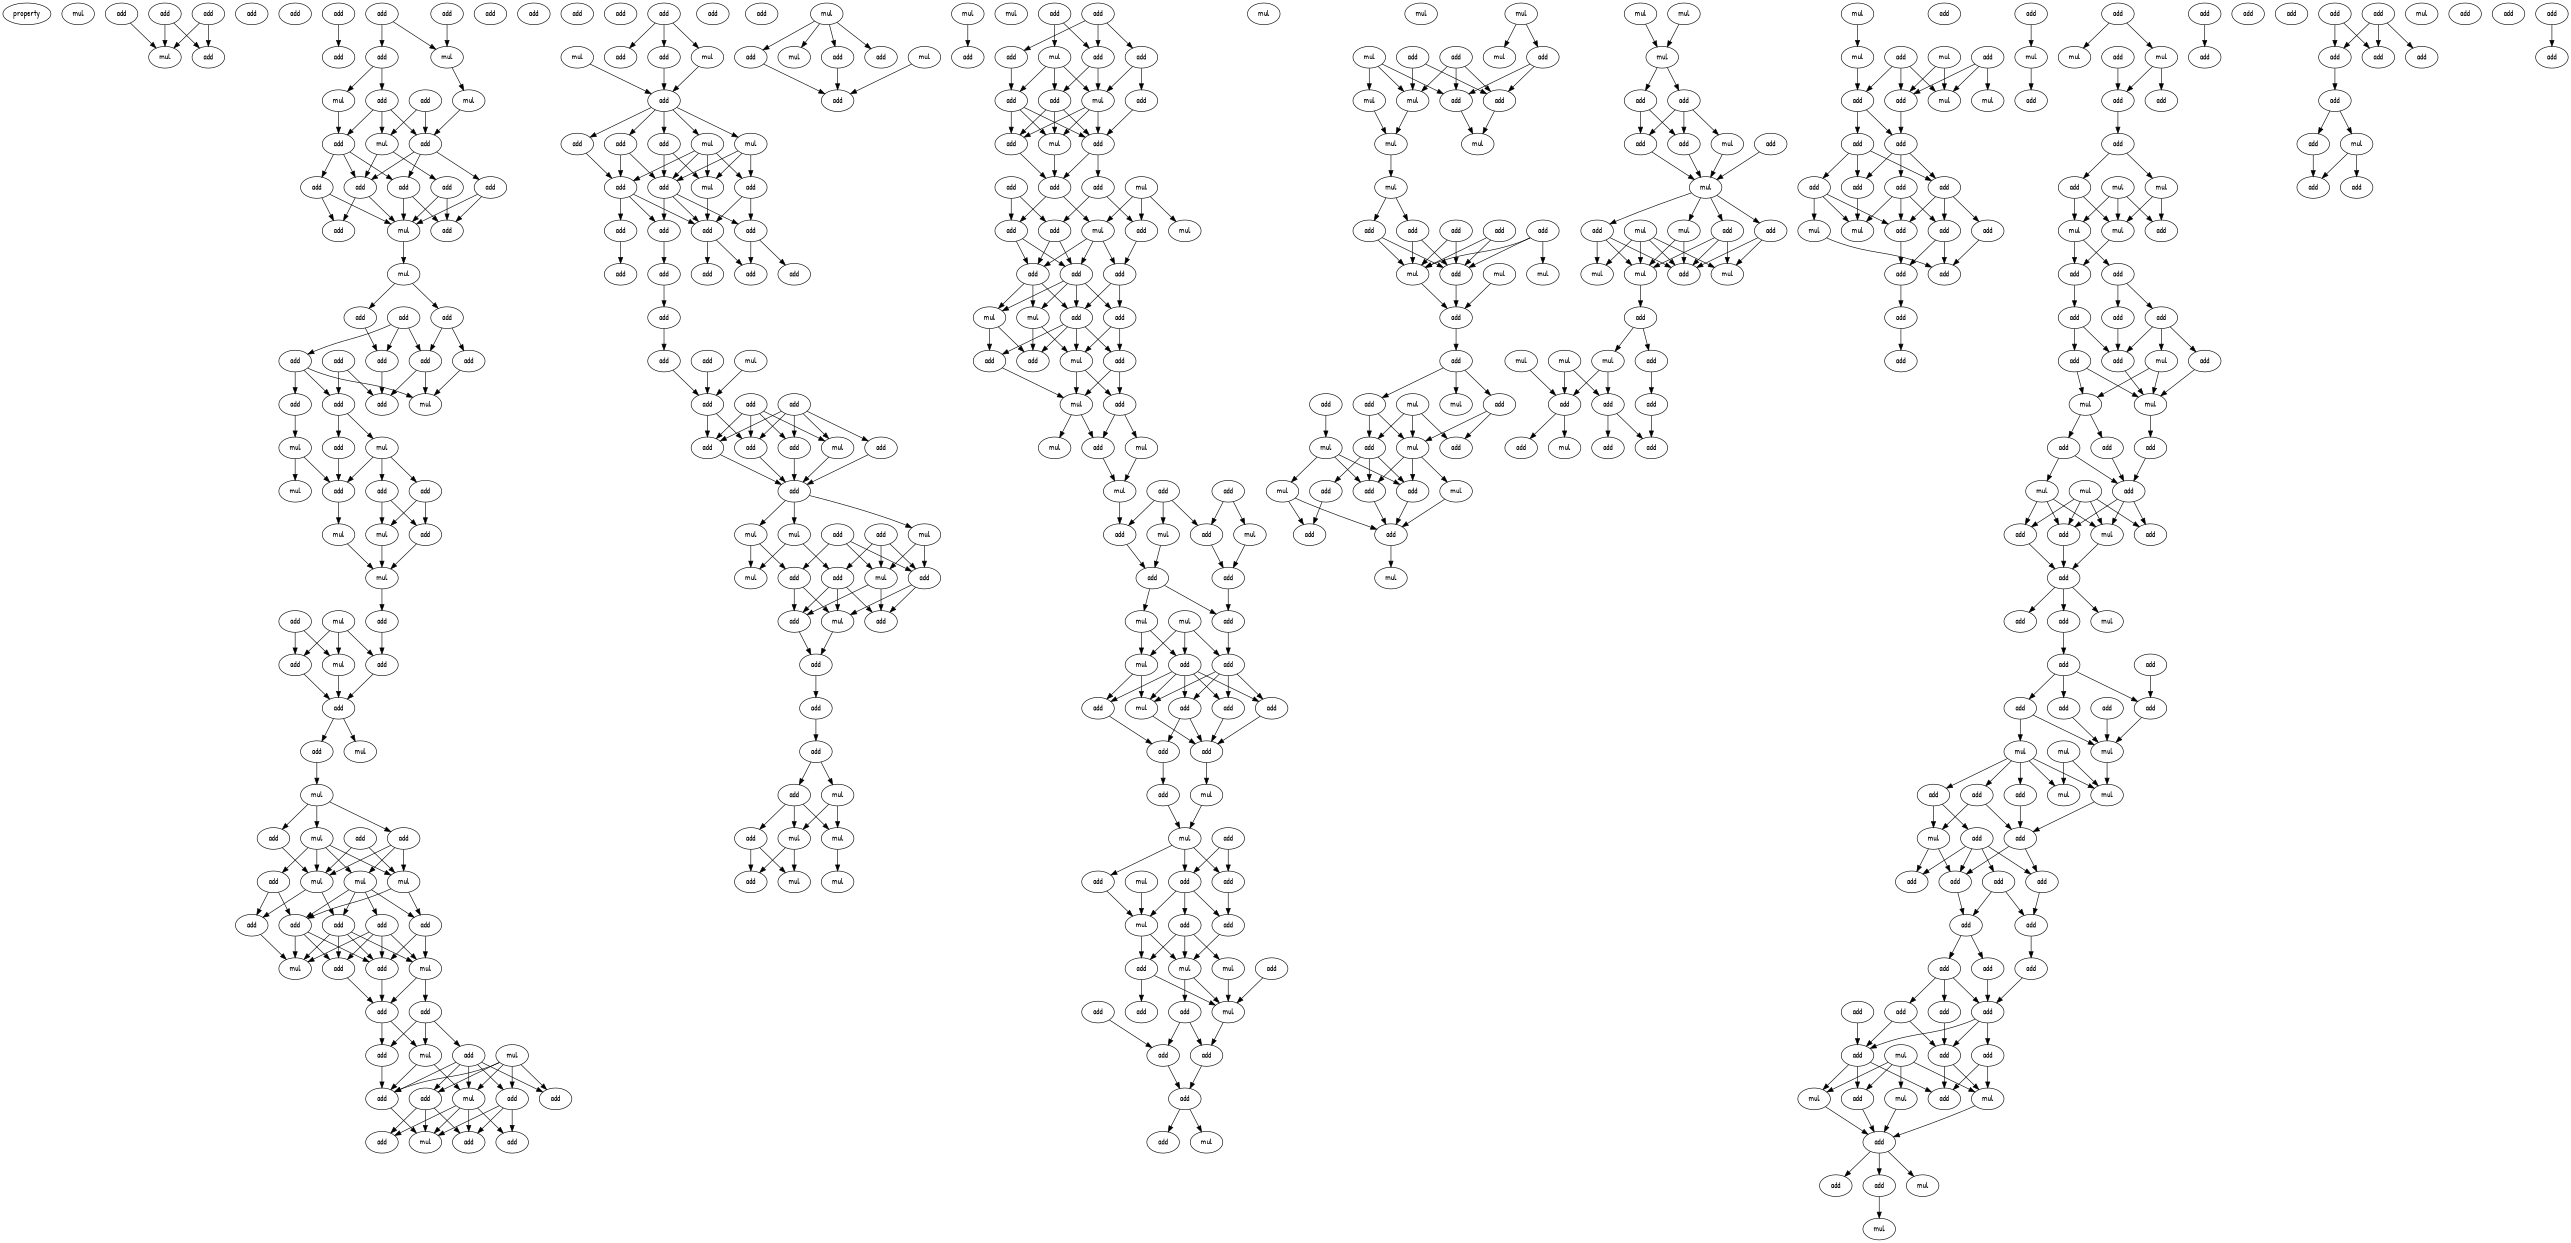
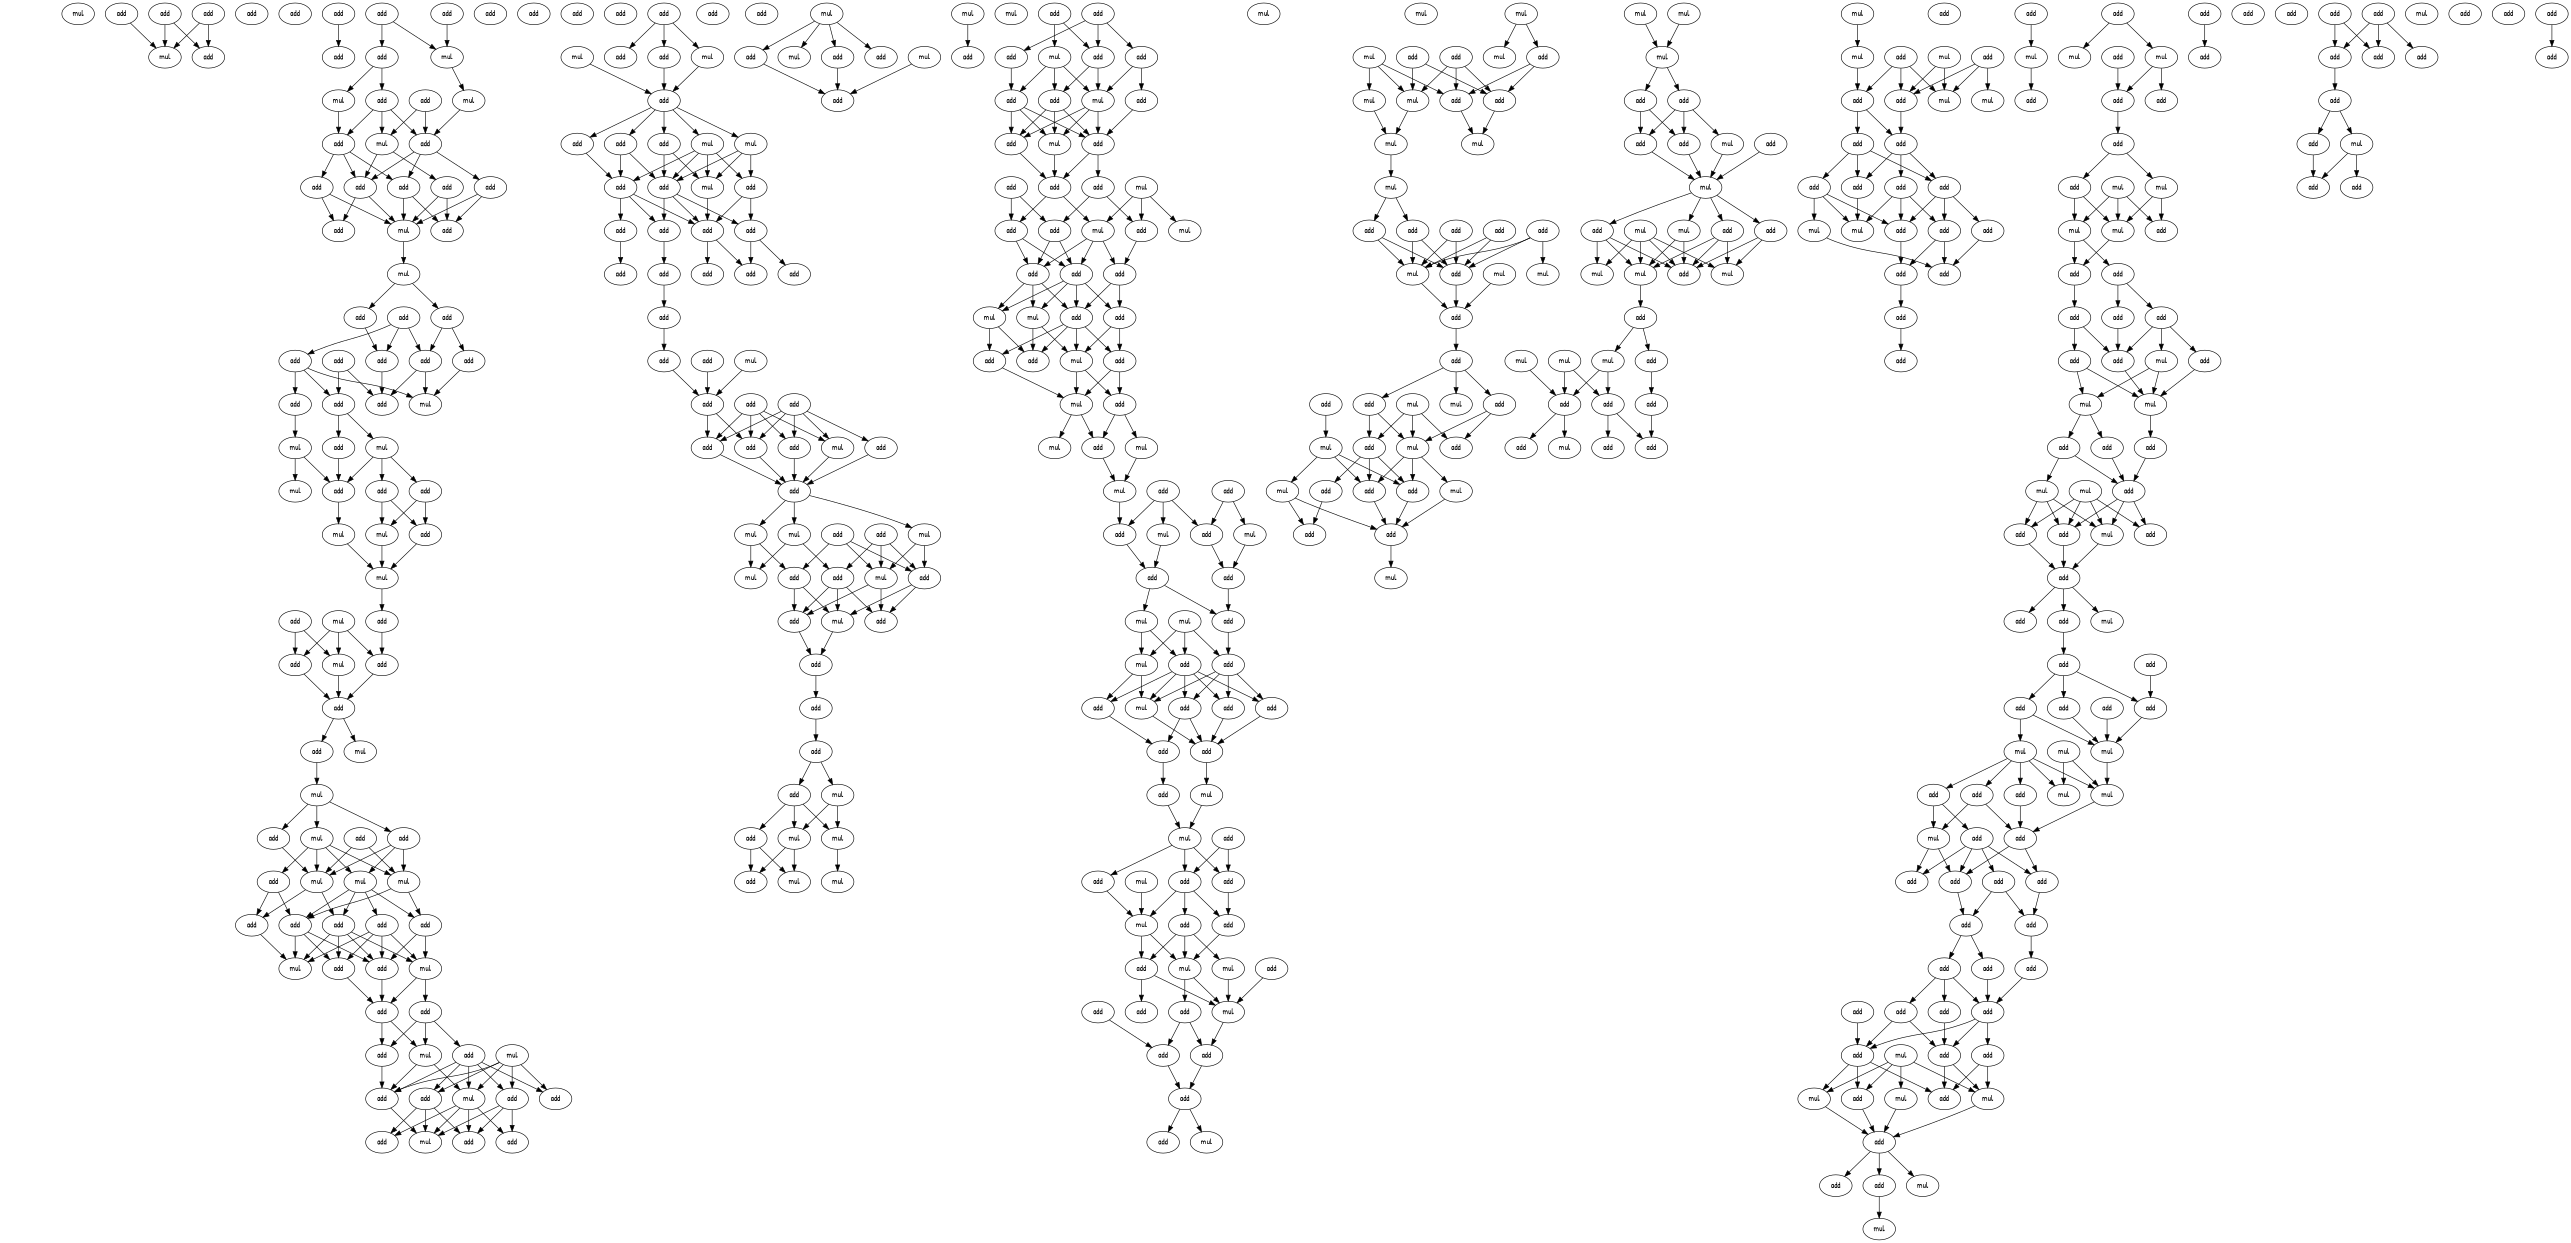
node "property": removed
